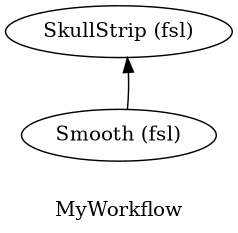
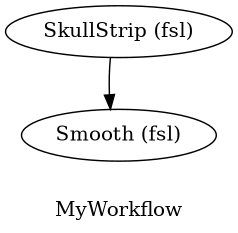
edge "Smooth (fsl)" -> "SkullStrip (fsl)": reversed
